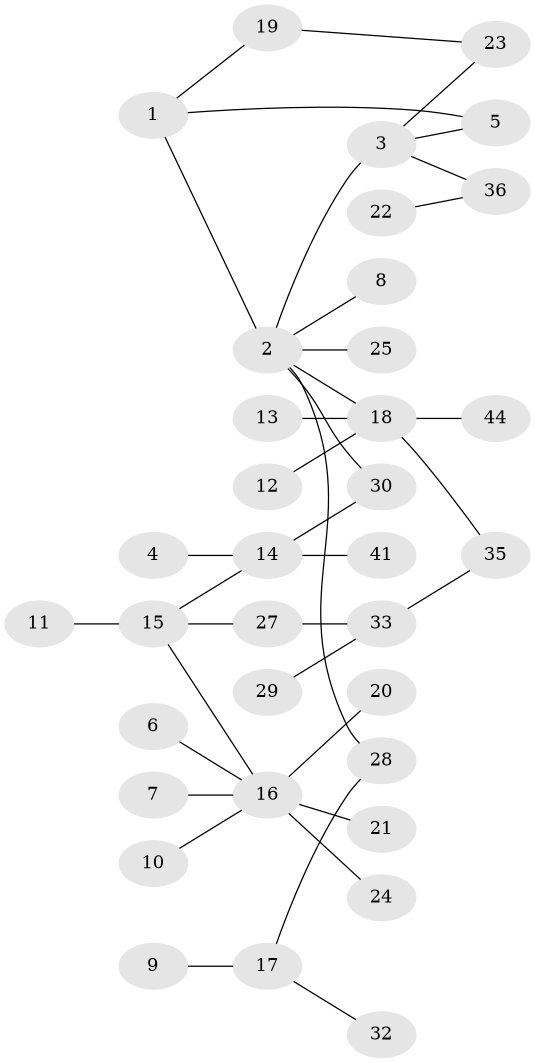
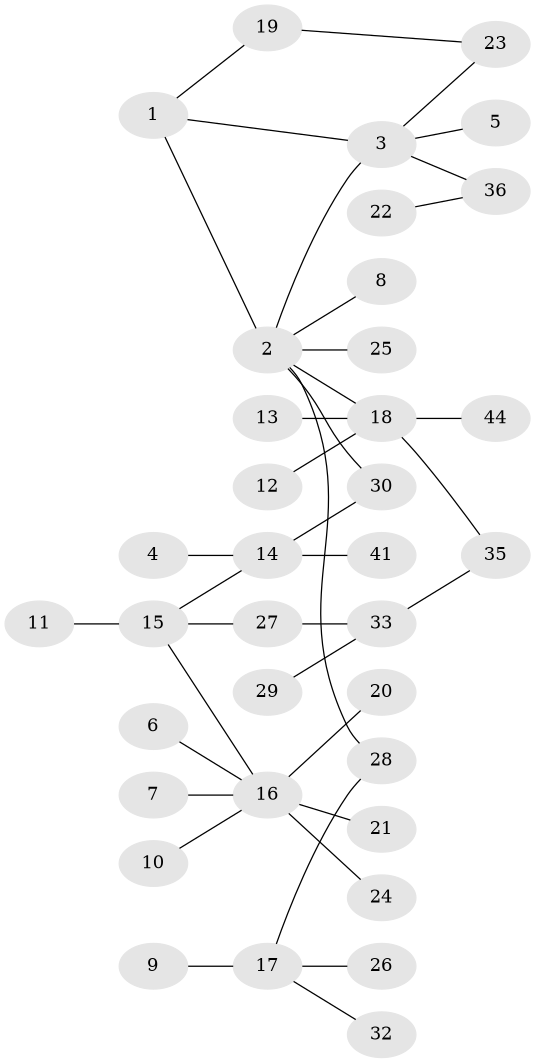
edge "1" -- "5": now "1" -- "3"
node "26": added
